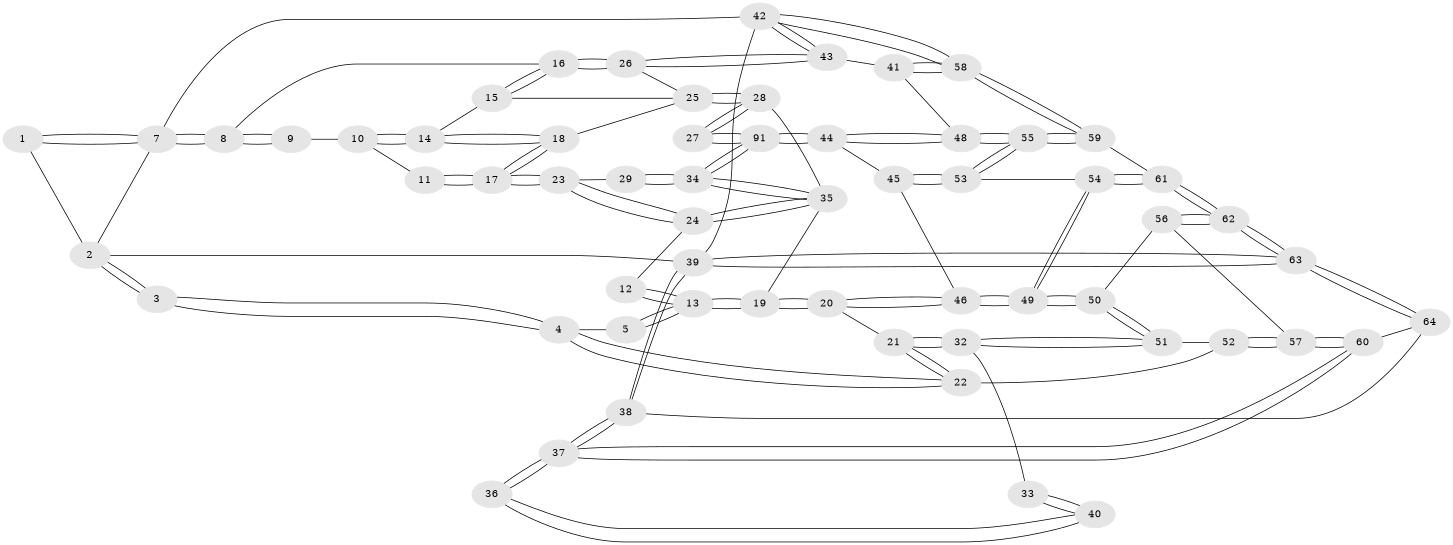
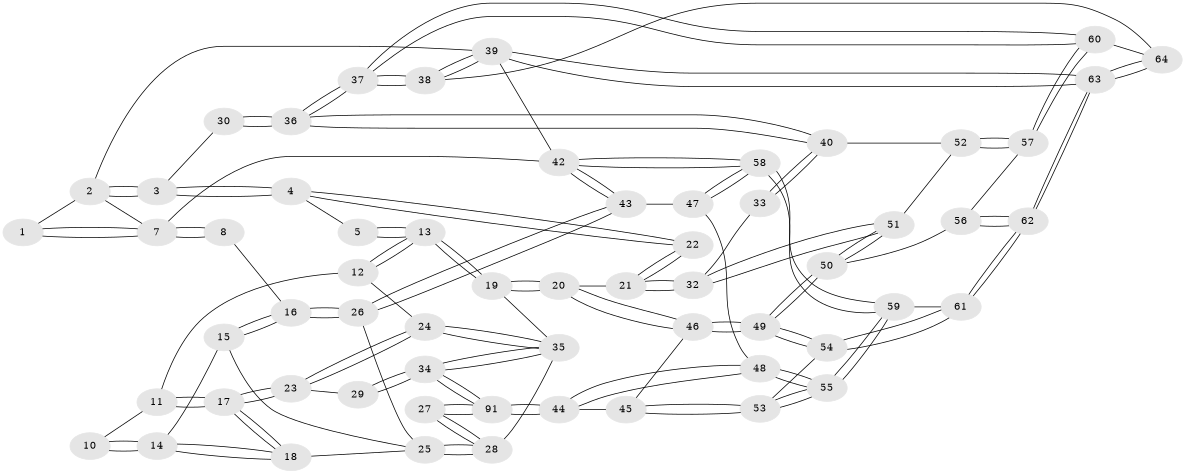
node "41": label "41" -> "47"
node "30": added
node "9": removed
edge "12" -- "11": added
edge "52" -- "22": now "52" -- "40"
